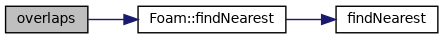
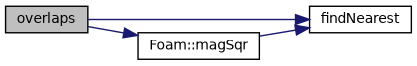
edge "overlaps" -> "findNearest": added
node "Foam::findNearest": label "Foam::findNearest" -> "Foam::magSqr"
